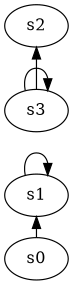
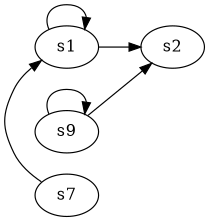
edge "s1" -> "s2": added
node "s3": label "s3" -> "s9"
node "s0": label "s0" -> "s7"
